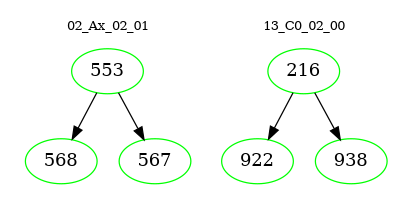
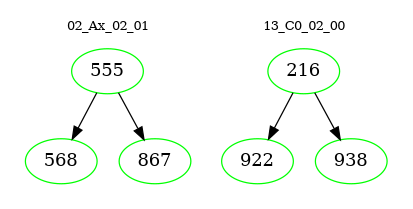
node "553": label "553" -> "555"
node "567": label "567" -> "867"
